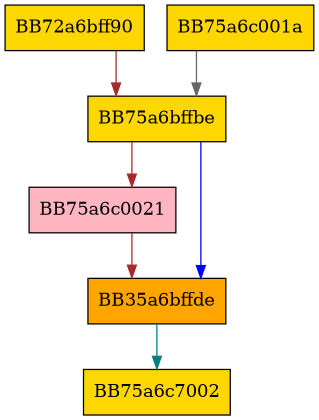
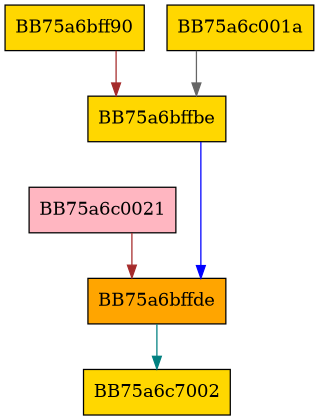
node "BB72a6bff90": label "BB72a6bff90" -> "BB75a6bff90"
edge "BB75a6bffbe" -> "BB75a6c0021": removed
node "BB35a6bffde": label "BB35a6bffde" -> "BB75a6bffde"
